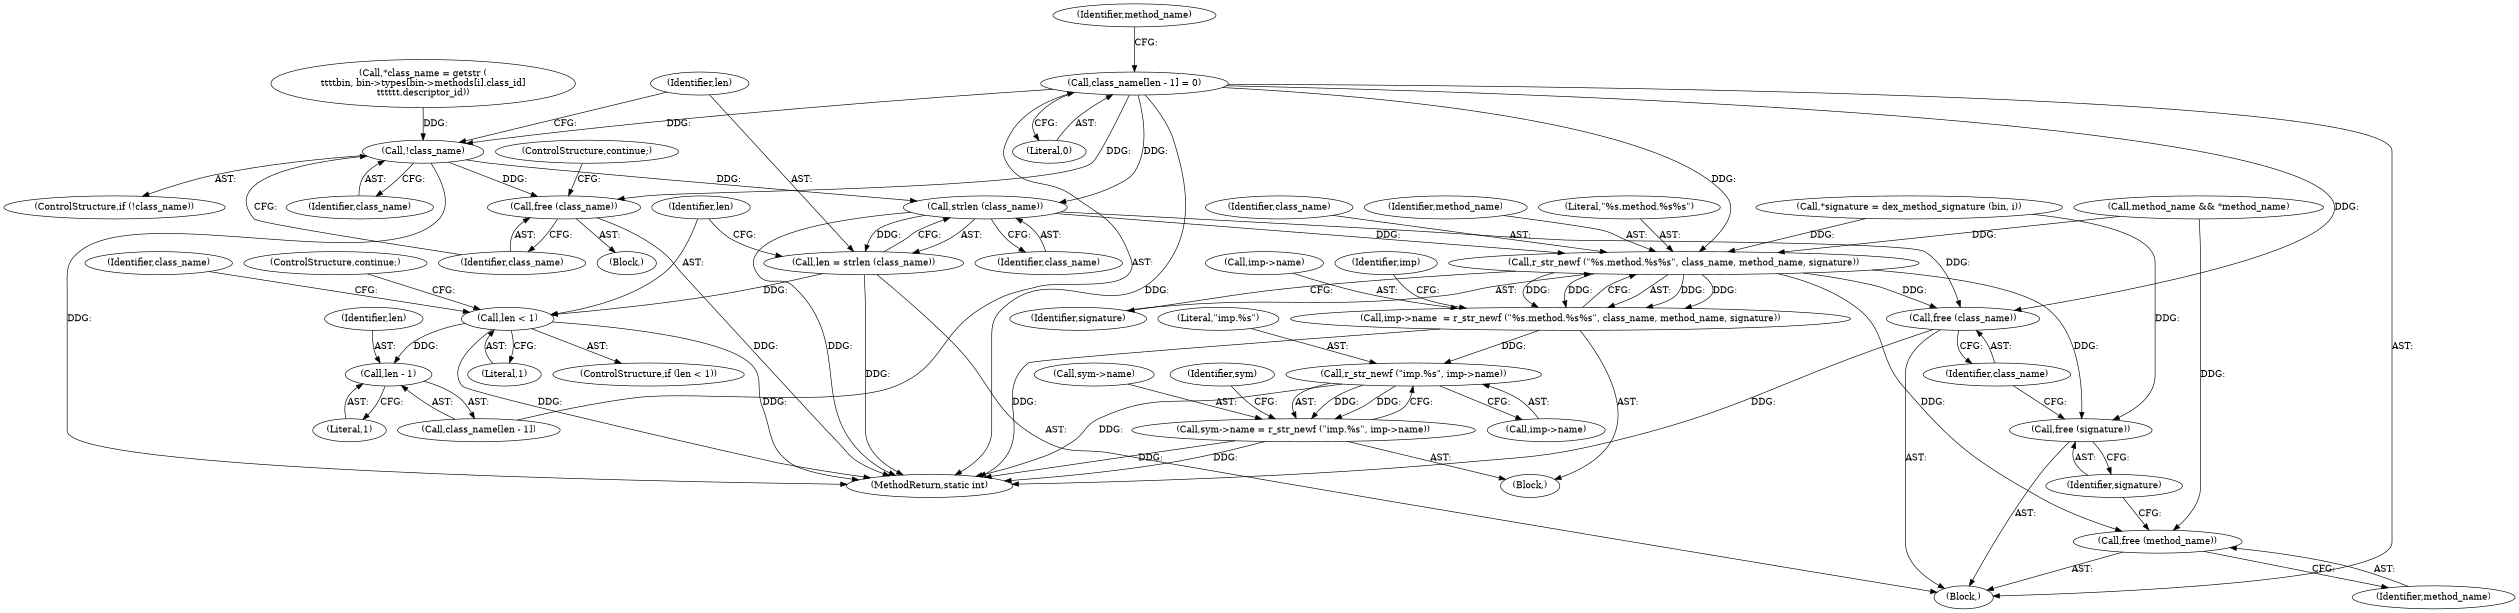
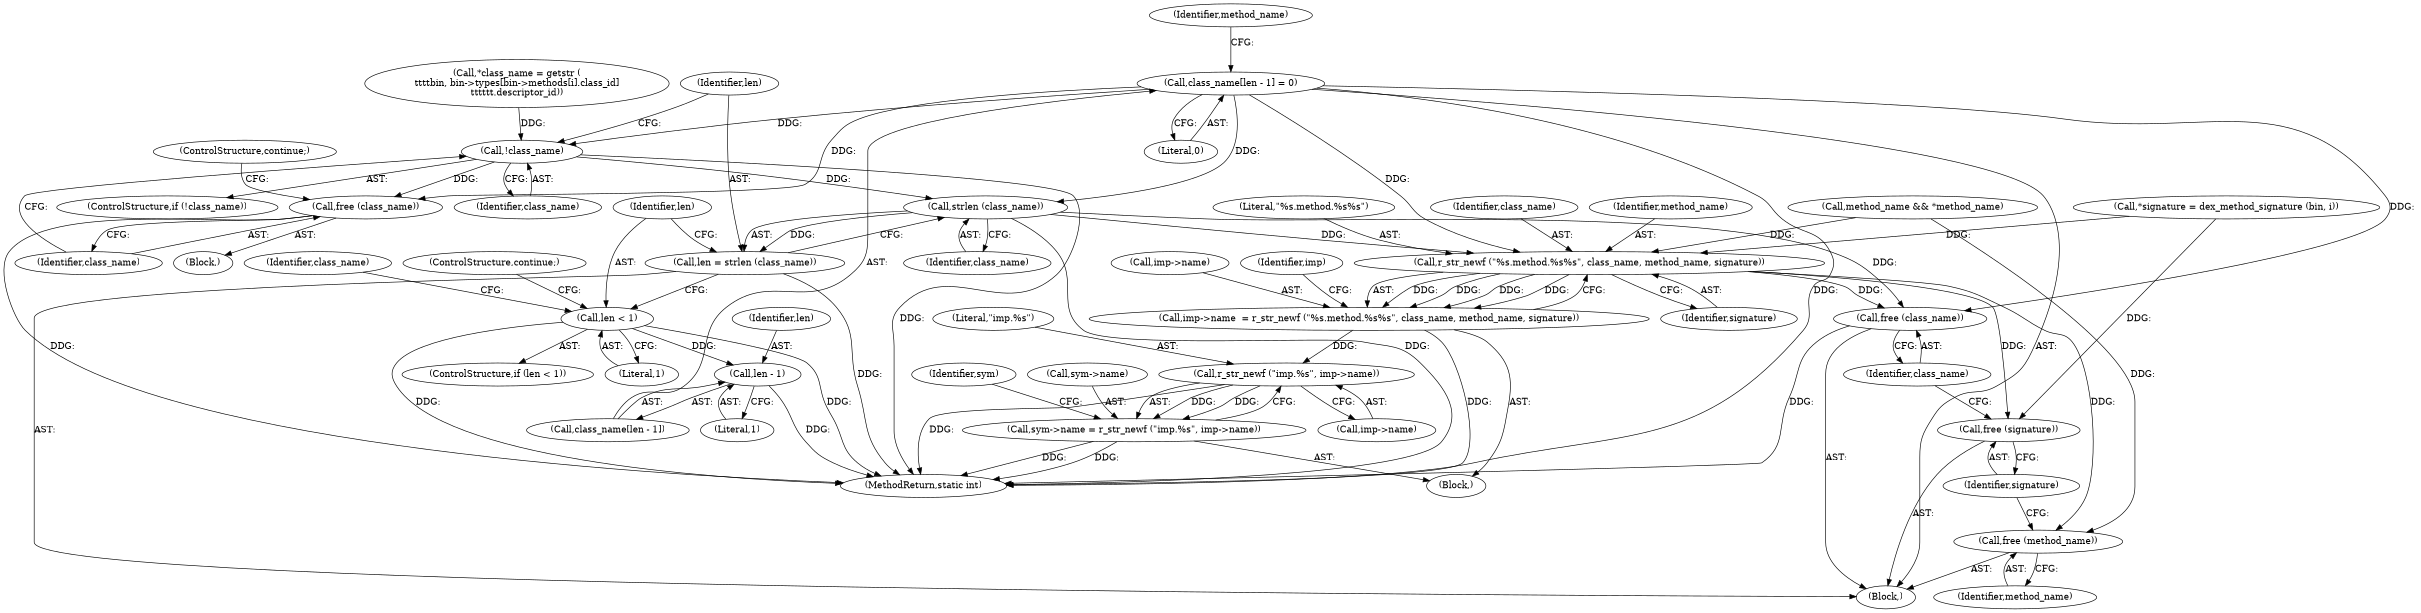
edge "(Call,len = strlen (class_name))" -> "(Call,len < 1)": label "DDG: " -> "CFG: "
edge "(Call,len - 1)" -> "(MethodReturn,static int)": added, label "DDG:"
